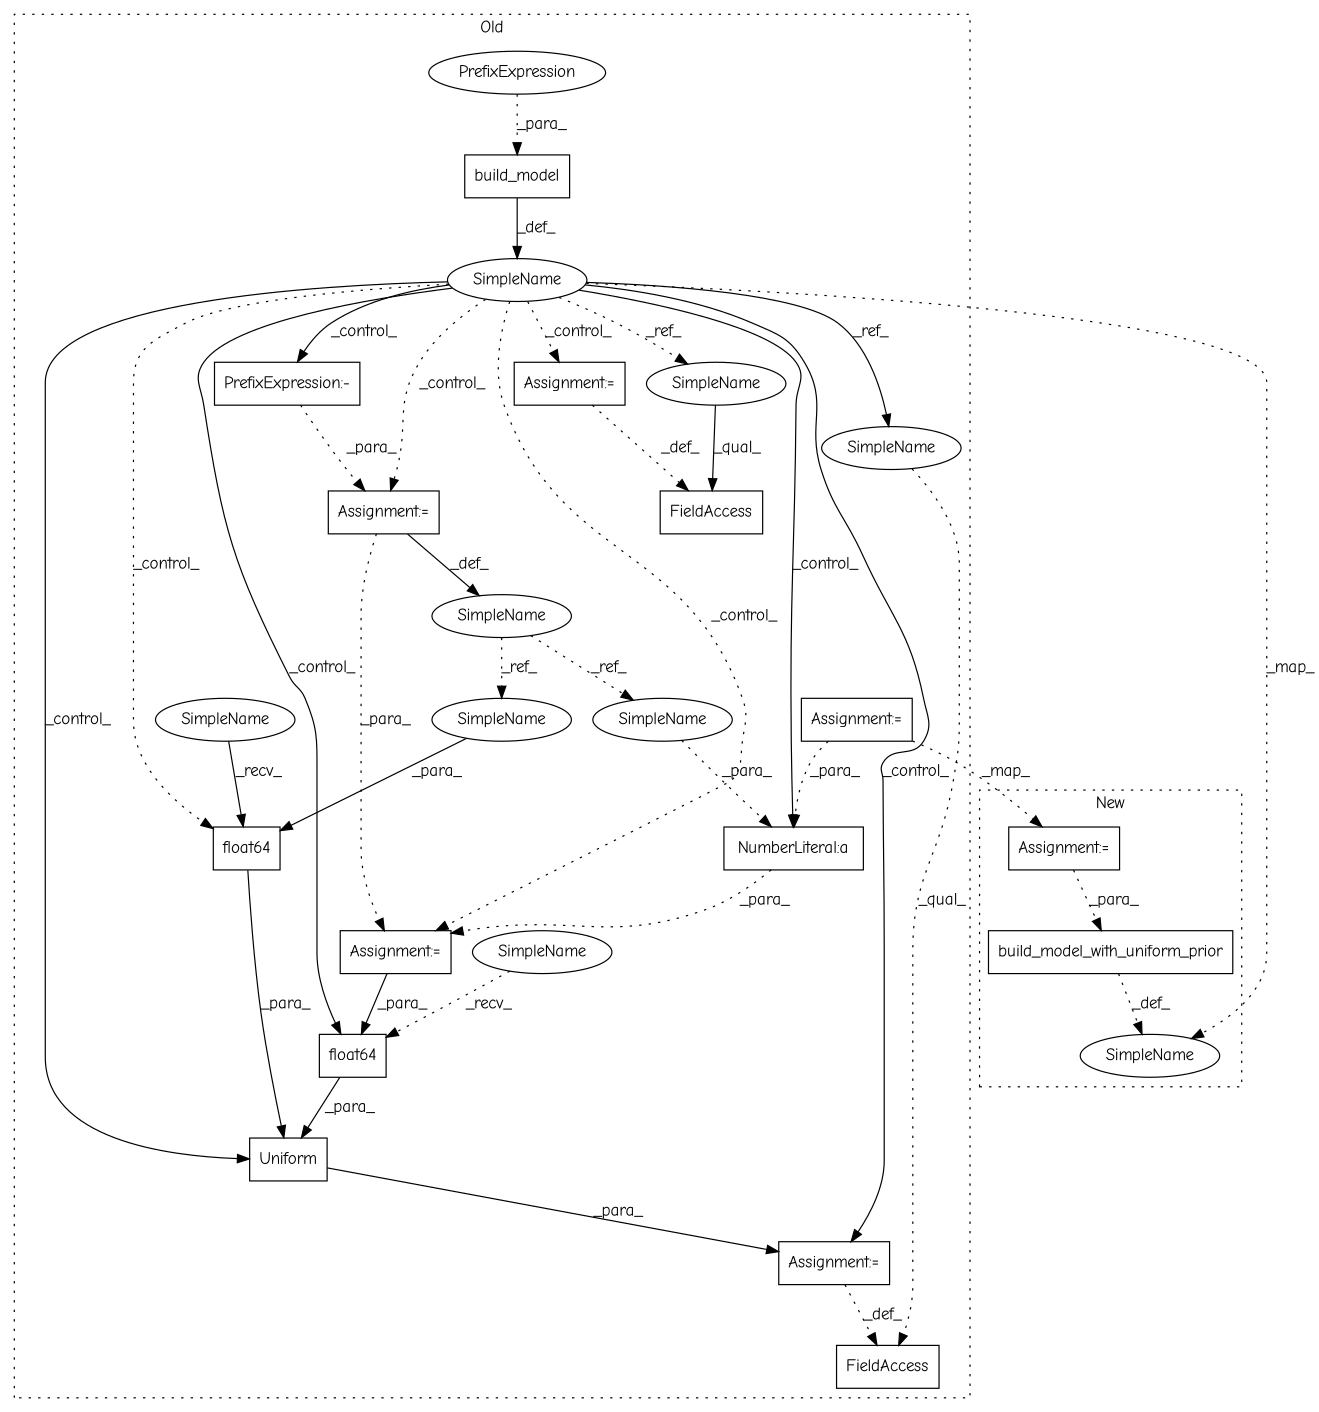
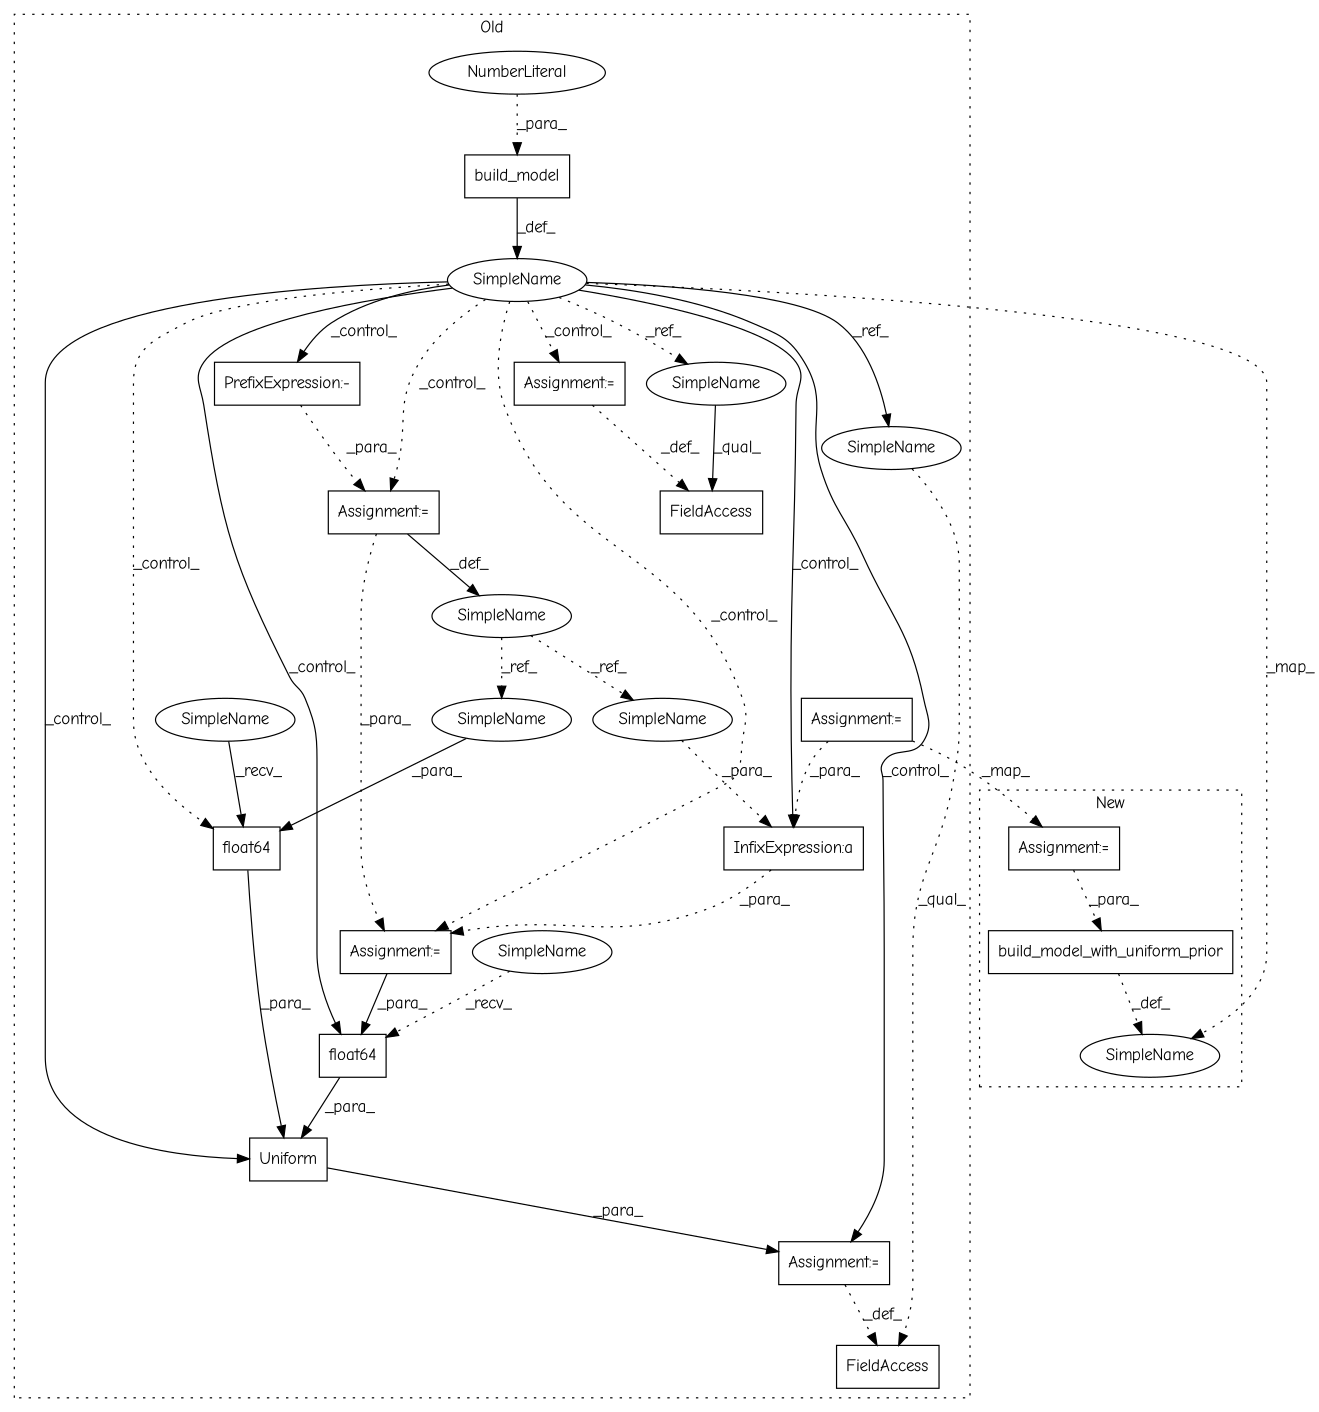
node "PrefixExpression": label "PrefixExpression" -> "NumberLiteral"
node "NumberLiteral:a": label "NumberLiteral:a" -> "InfixExpression:a"
